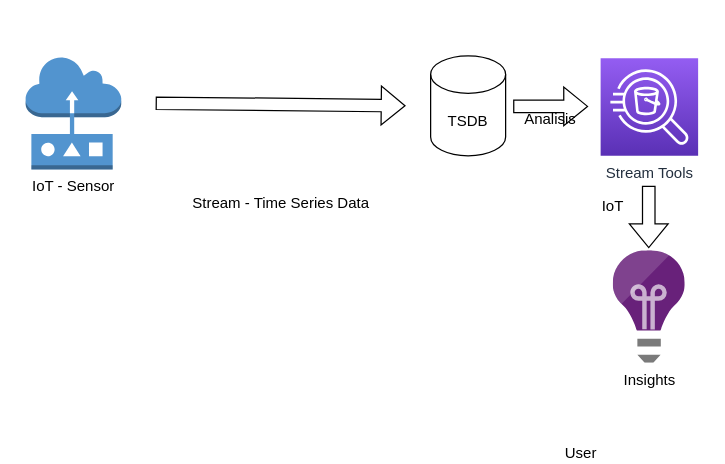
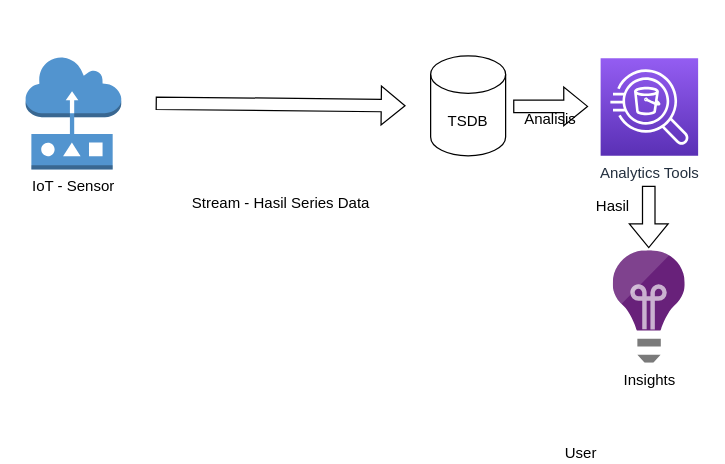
node "Stream Tools": label "Stream Tools" -> "Analytics Tools"
node "Stream - Time Series Data": label "Stream - Time Series Data" -> "Stream - Hasil Series Data"
node "IoT": label "IoT" -> "Hasil"
